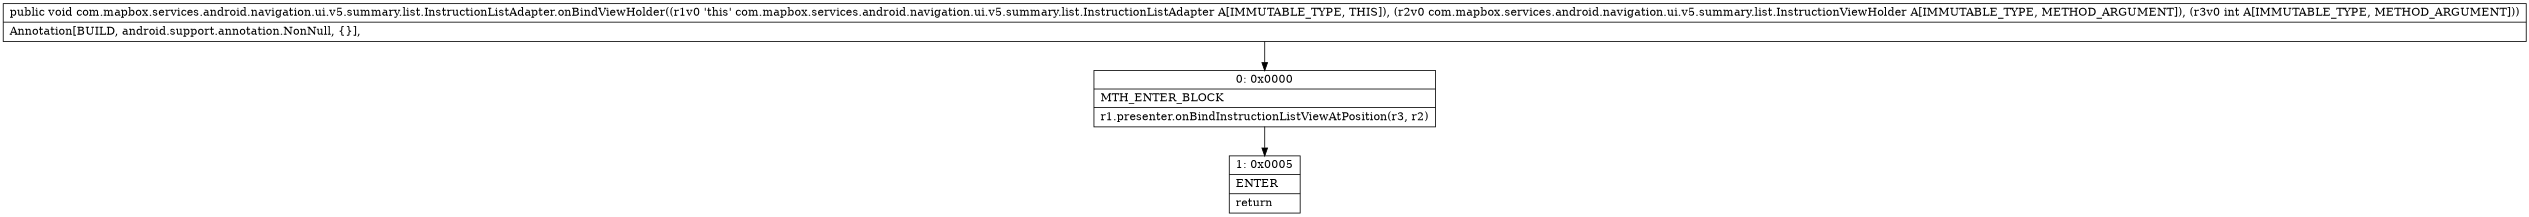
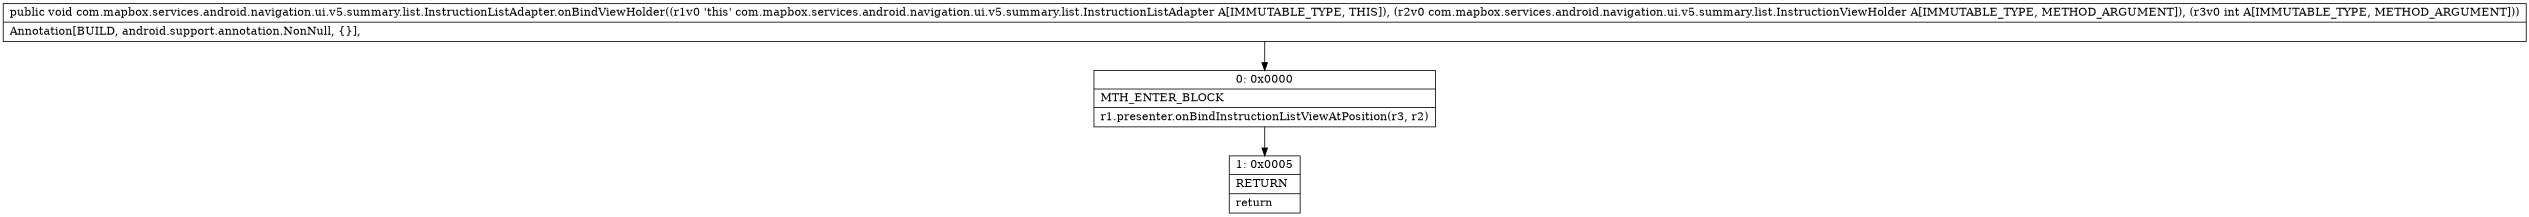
node "1: 0x0005": text "ENTER" -> "RETURN"
